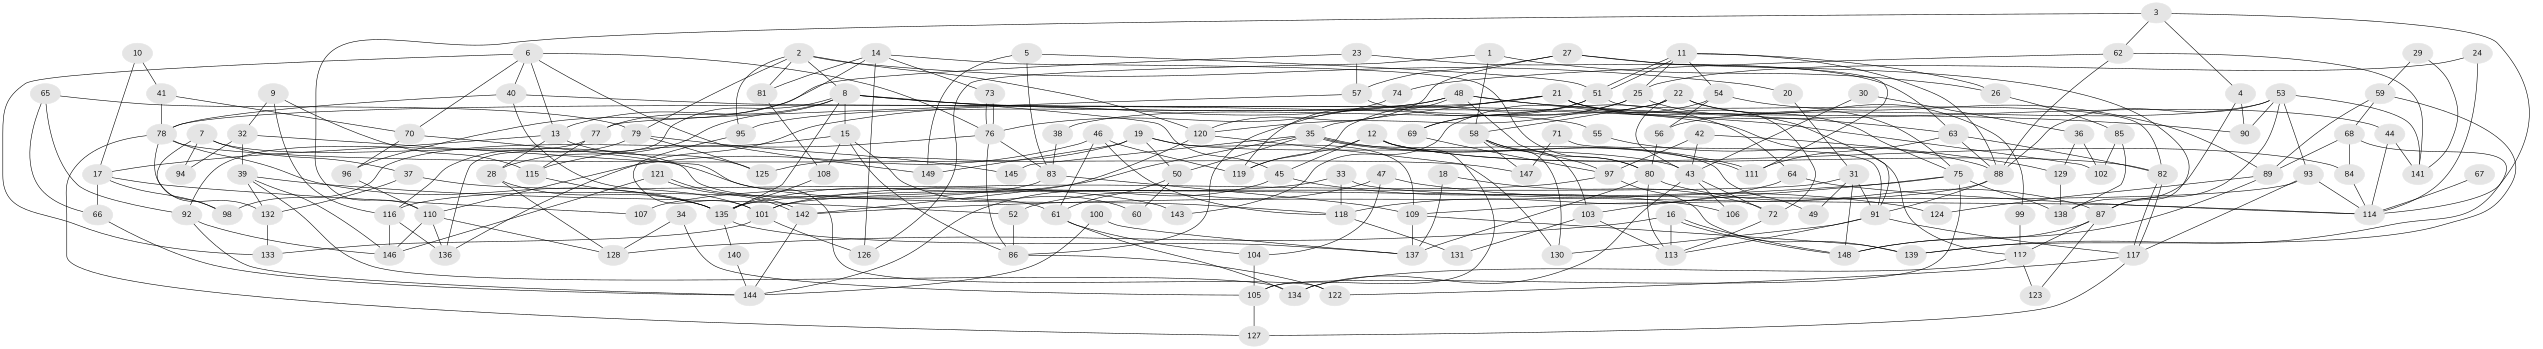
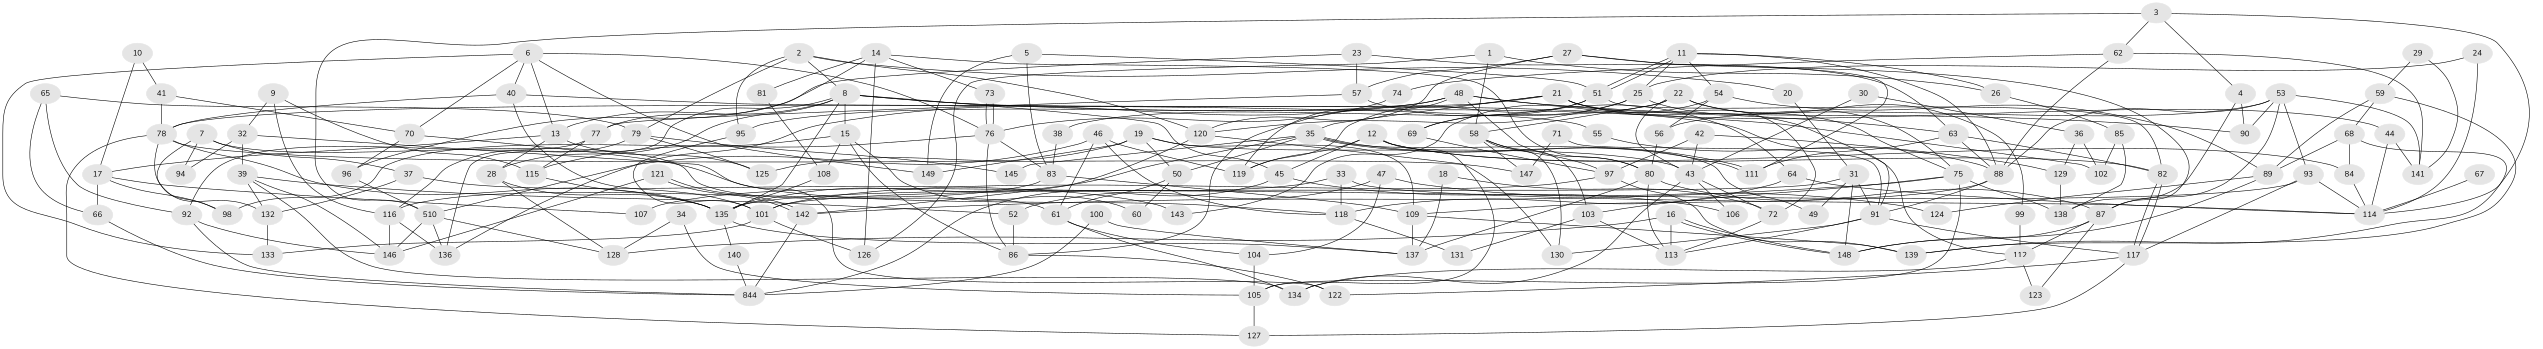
edge "2" -- "81": removed
node "110": label "110" -> "510"
node "144": label "144" -> "844"
